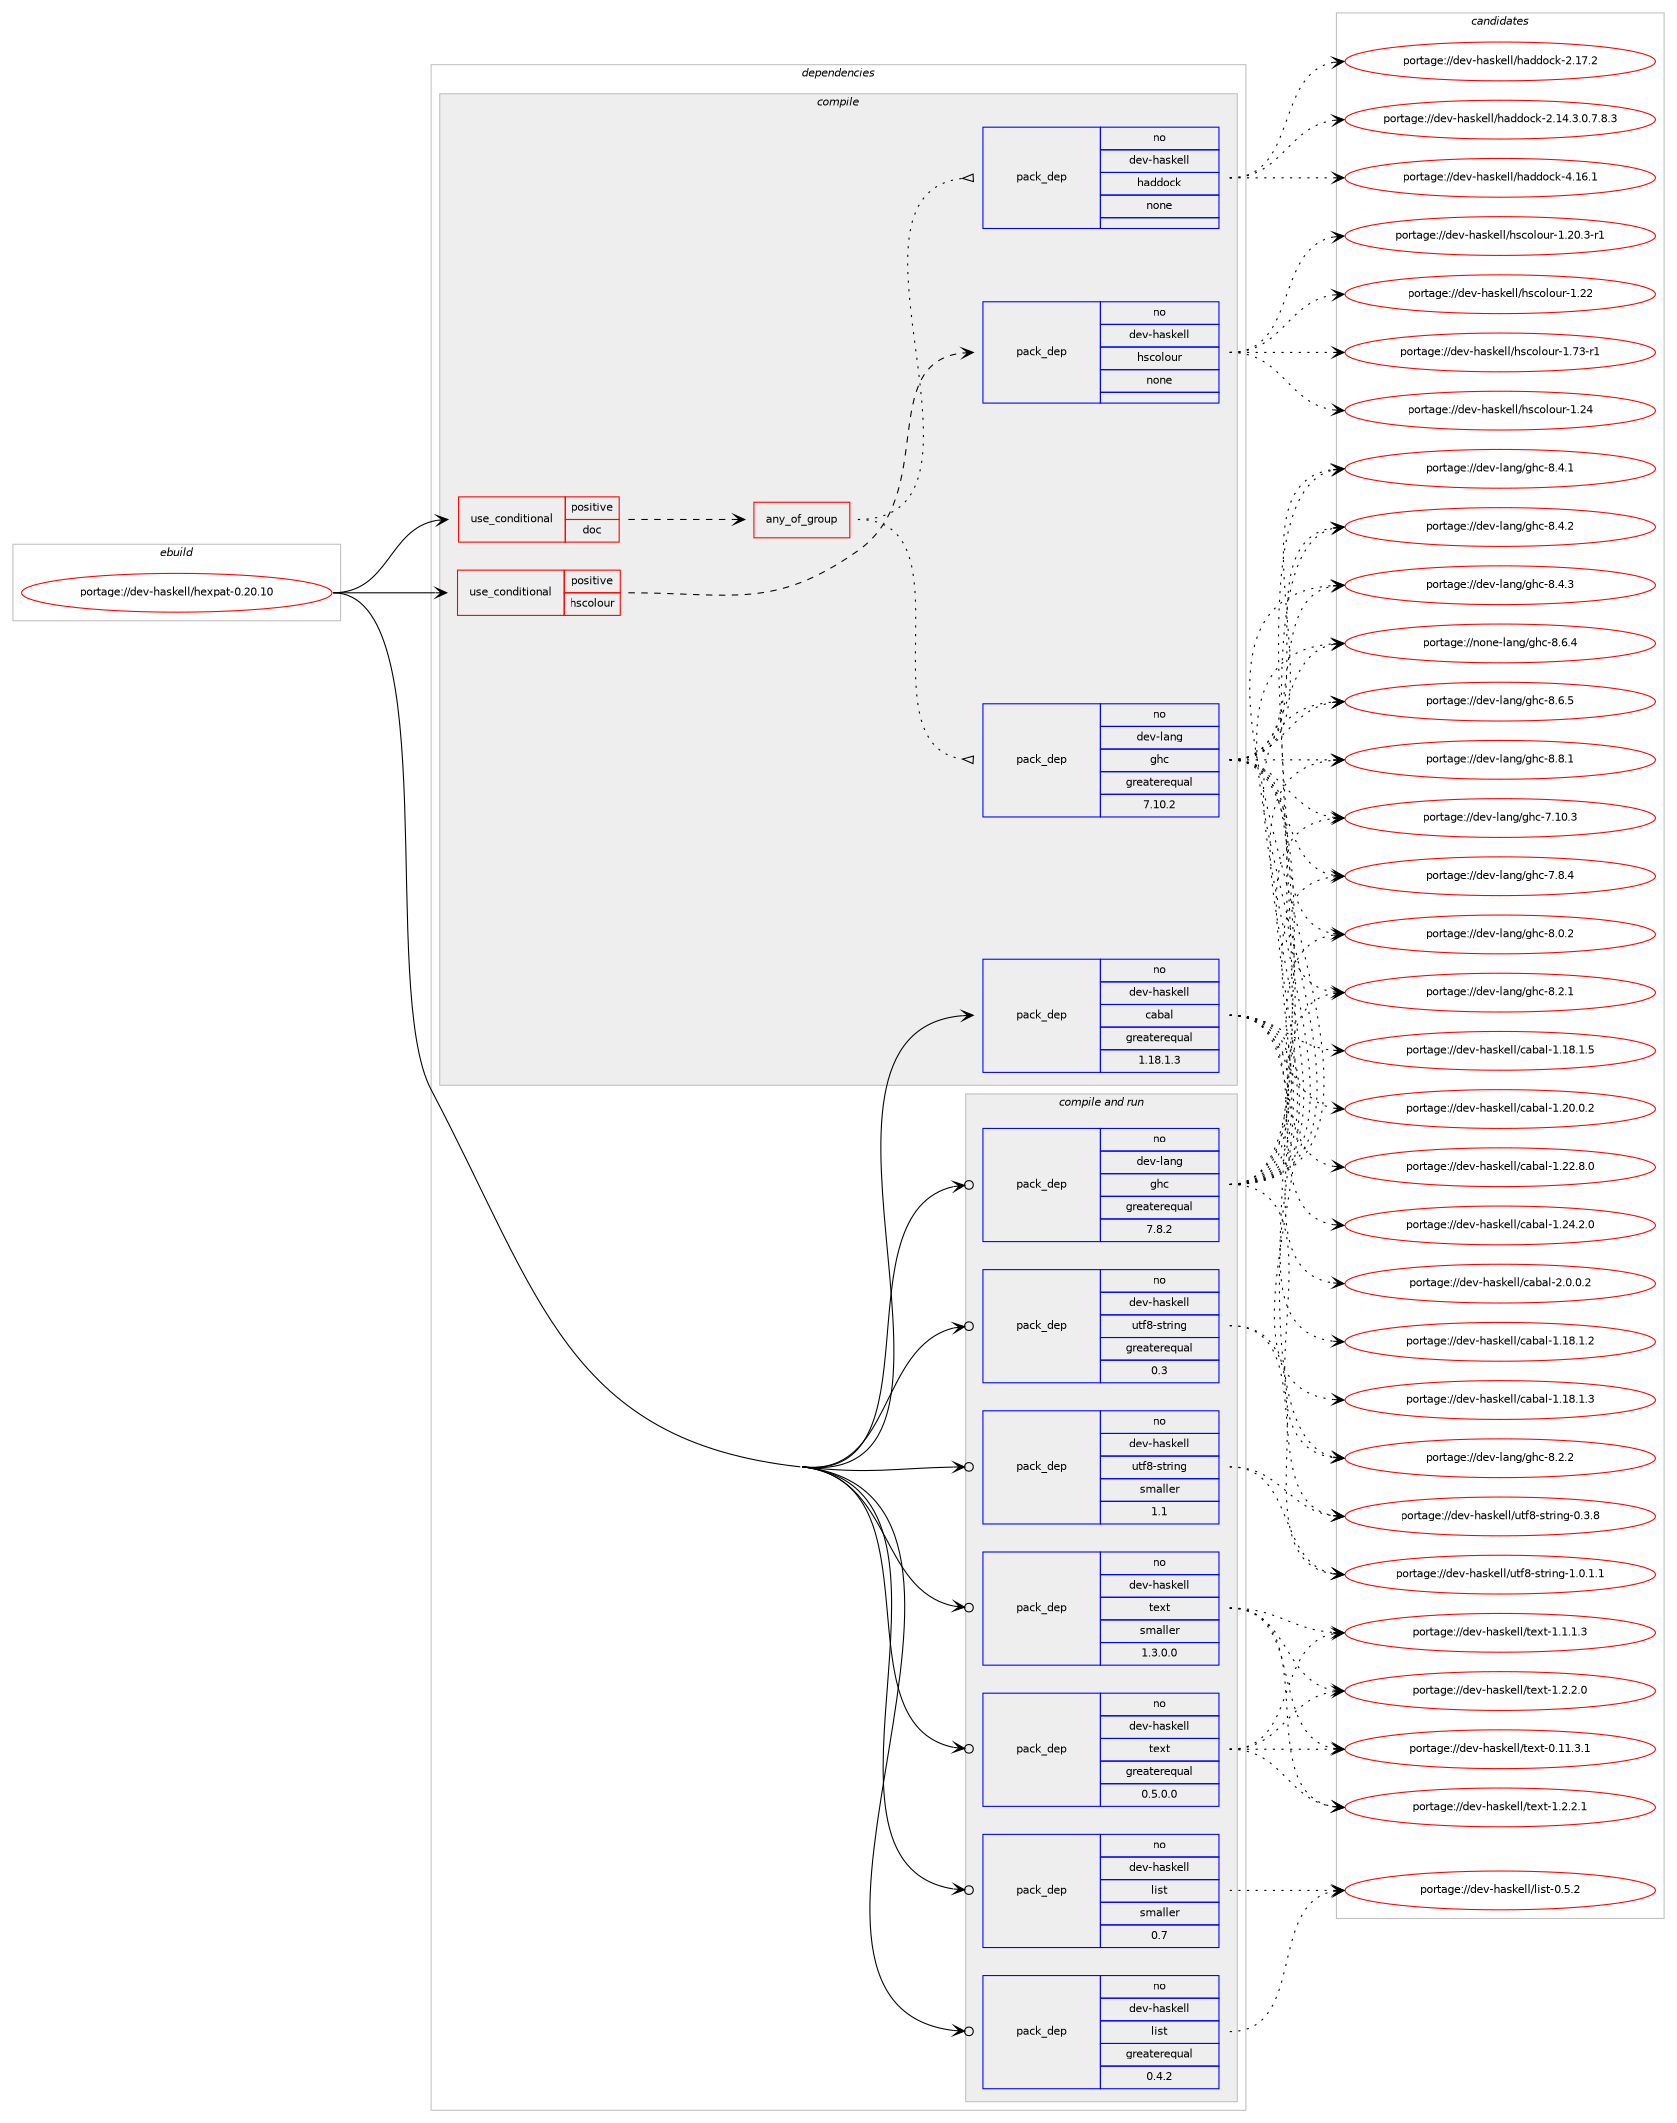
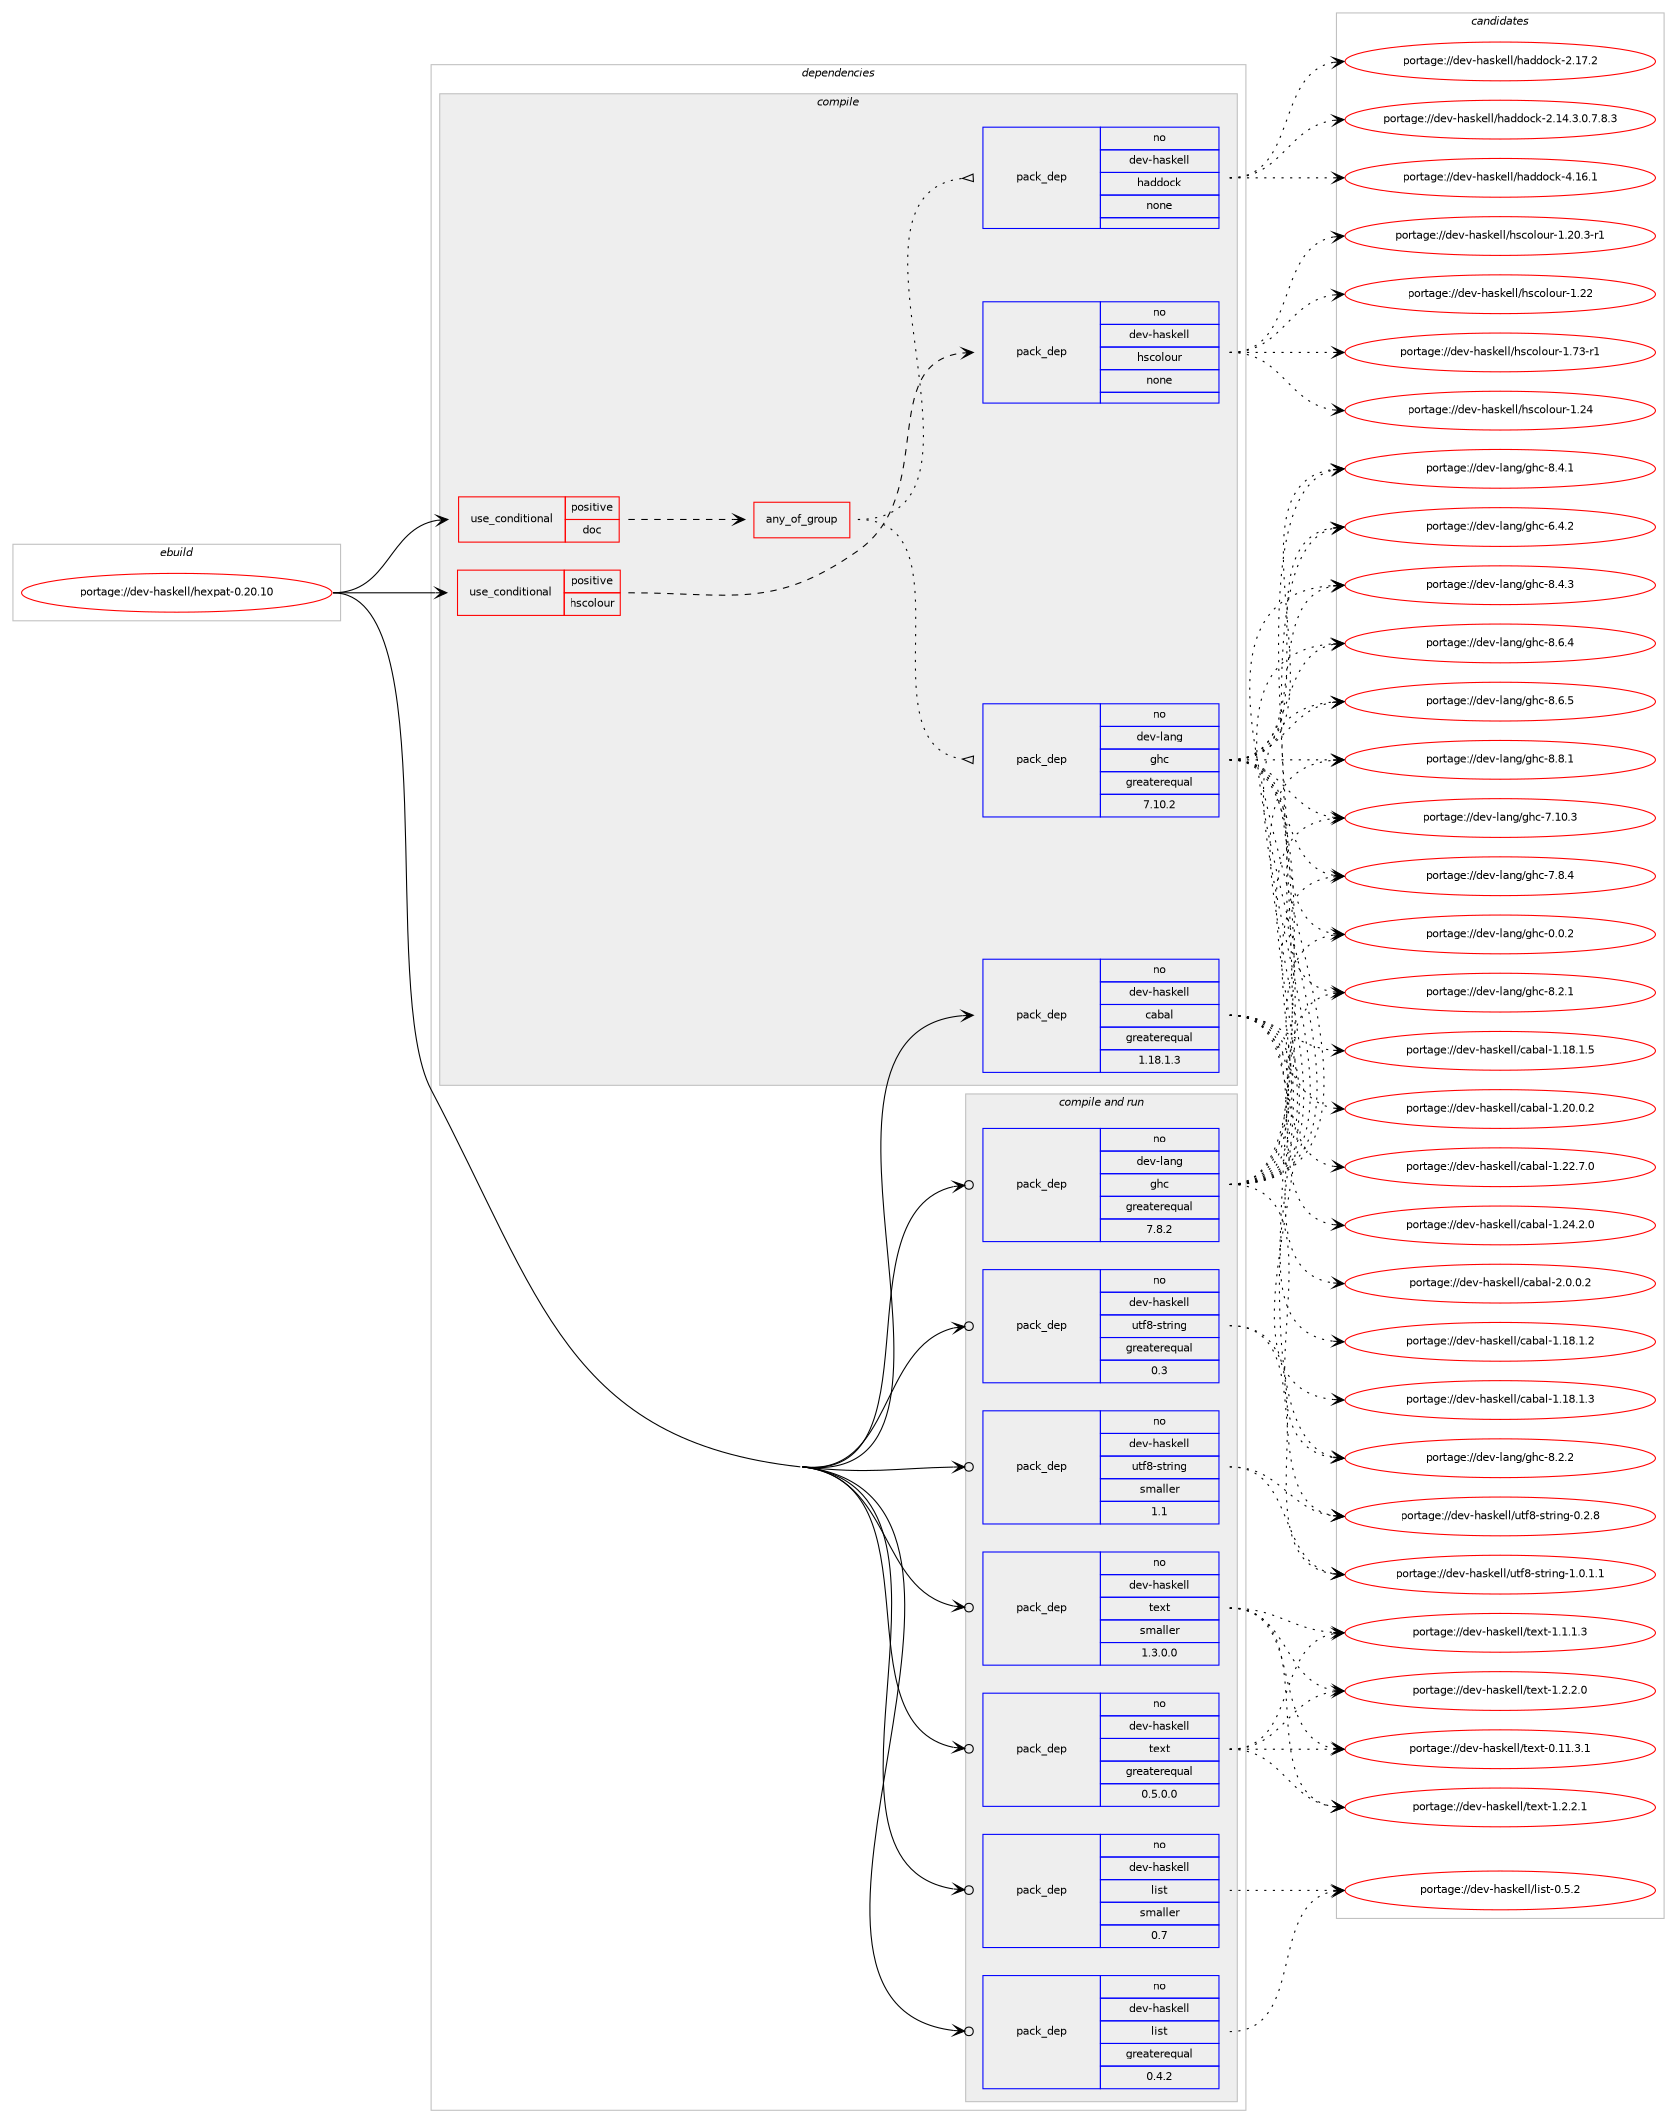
node "portage://dev-lang/ghc-8.4.2": label "portage://dev-lang/ghc-8.4.2" -> "portage://dev-lang/ghc-6.4.2"
node "portage://none-lang/ghc-8.6.4": label "portage://none-lang/ghc-8.6.4" -> "portage://dev-lang/ghc-8.6.4"
node "portage://dev-lang/ghc-8.0.2": label "portage://dev-lang/ghc-8.0.2" -> "portage://dev-lang/ghc-0.0.2"
node "portage://dev-haskell/cabal-1.22.8.0": label "portage://dev-haskell/cabal-1.22.8.0" -> "portage://dev-haskell/cabal-1.22.7.0"
node "portage://dev-haskell/utf8-string-0.3.8": label "portage://dev-haskell/utf8-string-0.3.8" -> "portage://dev-haskell/utf8-string-0.2.8"
